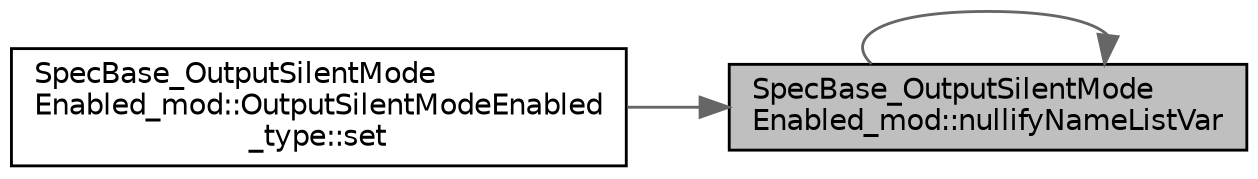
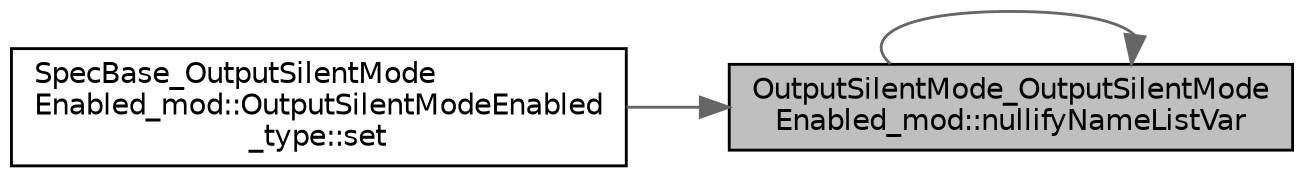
node "SpecBase_OutputSilentMode Enabled_mod::nullifyNameListVar": label "SpecBase_OutputSilentMode Enabled_mod::nullifyNameListVar" -> "OutputSilentMode_OutputSilentMode Enabled_mod::nullifyNameListVar"
